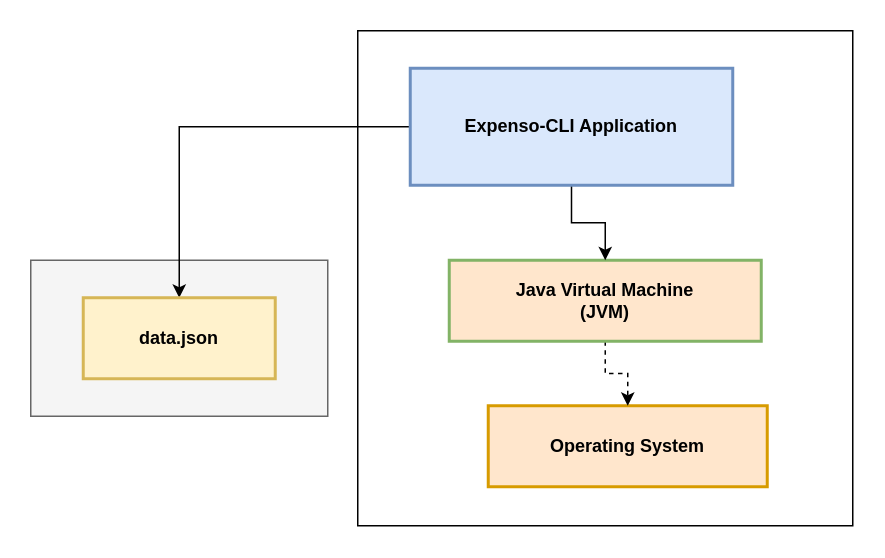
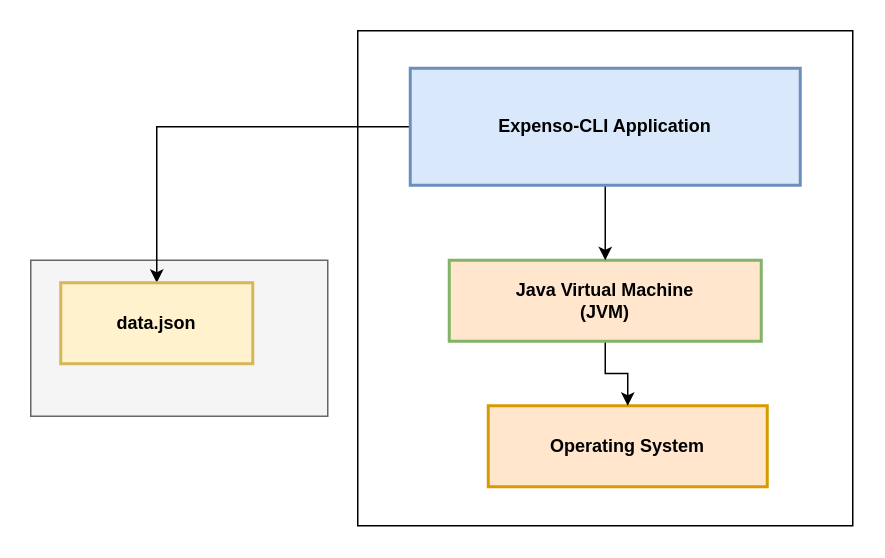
node "Expenso-CLI Application": size 323x117 -> 390x117
node "data.json": moved (179, 338) -> (157, 323)
edge "Java Virtual Machine (JVM)" -> "Operating System": style dashed -> solid
